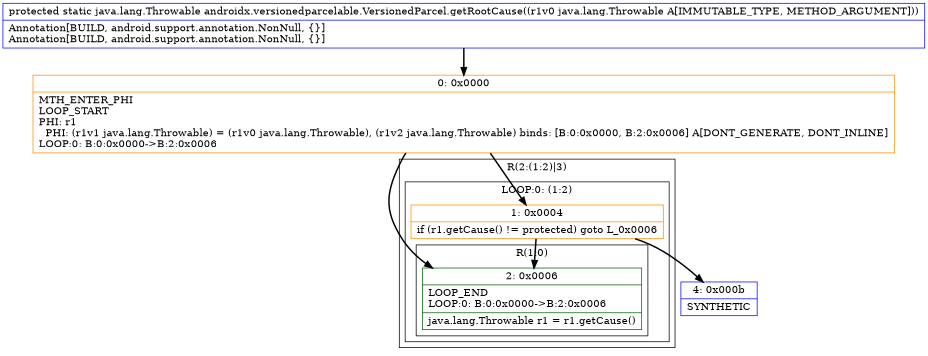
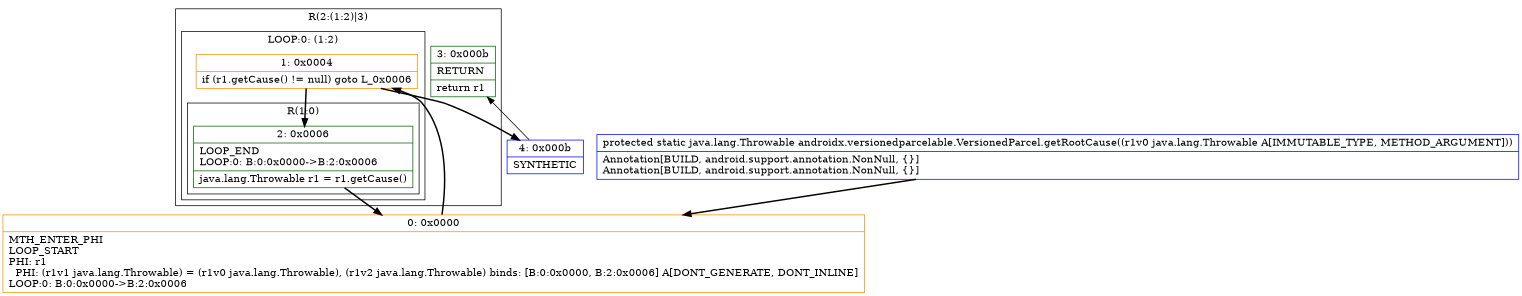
node "3: 0x000b": added
edge "0: 0x0000" -> "2: 0x0006": reversed
node "1: 0x0004": text "if (r1.getCause() != protected) goto L_0x0006" -> "if (r1.getCause() != null) goto L_0x0006"
